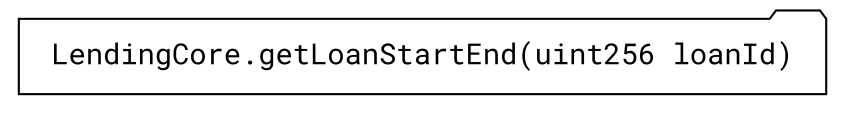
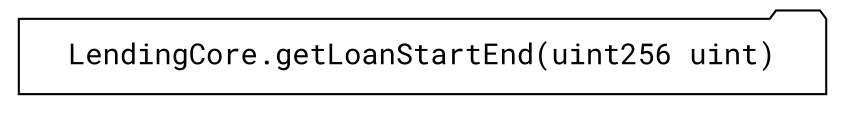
node "LendingCore.getLoanStartEnd(uint256 loanId)": label "LendingCore.getLoanStartEnd(uint256 loanId)" -> "LendingCore.getLoanStartEnd(uint256 uint)"
